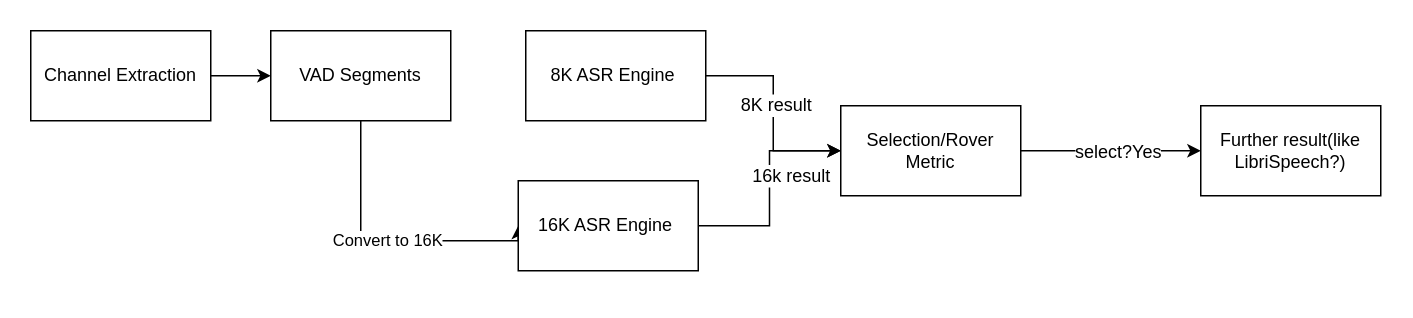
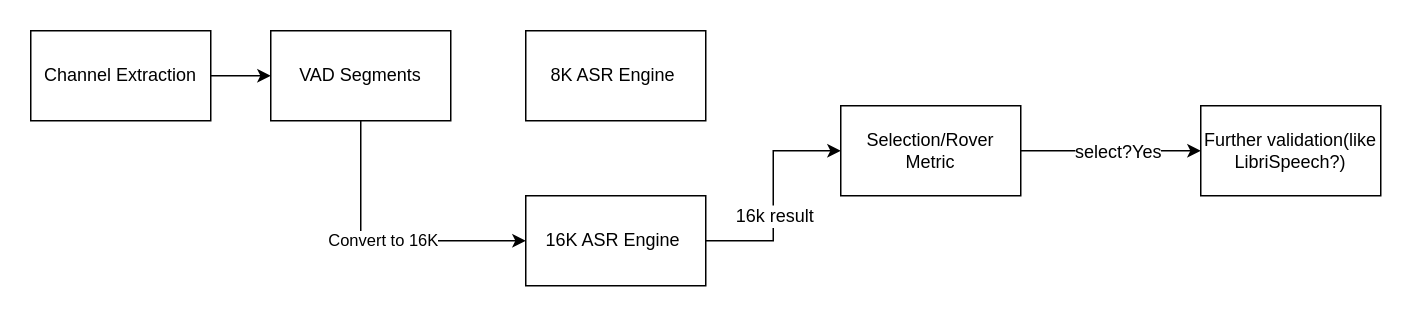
edge "8K ASR Engine" -> "Selection/Rover Metric": removed, label "8K result"
node "Further result(like LibriSpeech?)": label "Further result(like LibriSpeech?)" -> "Further validation(like LibriSpeech?)"
node "16K ASR Engine": moved (608, 226) -> (616, 241)
